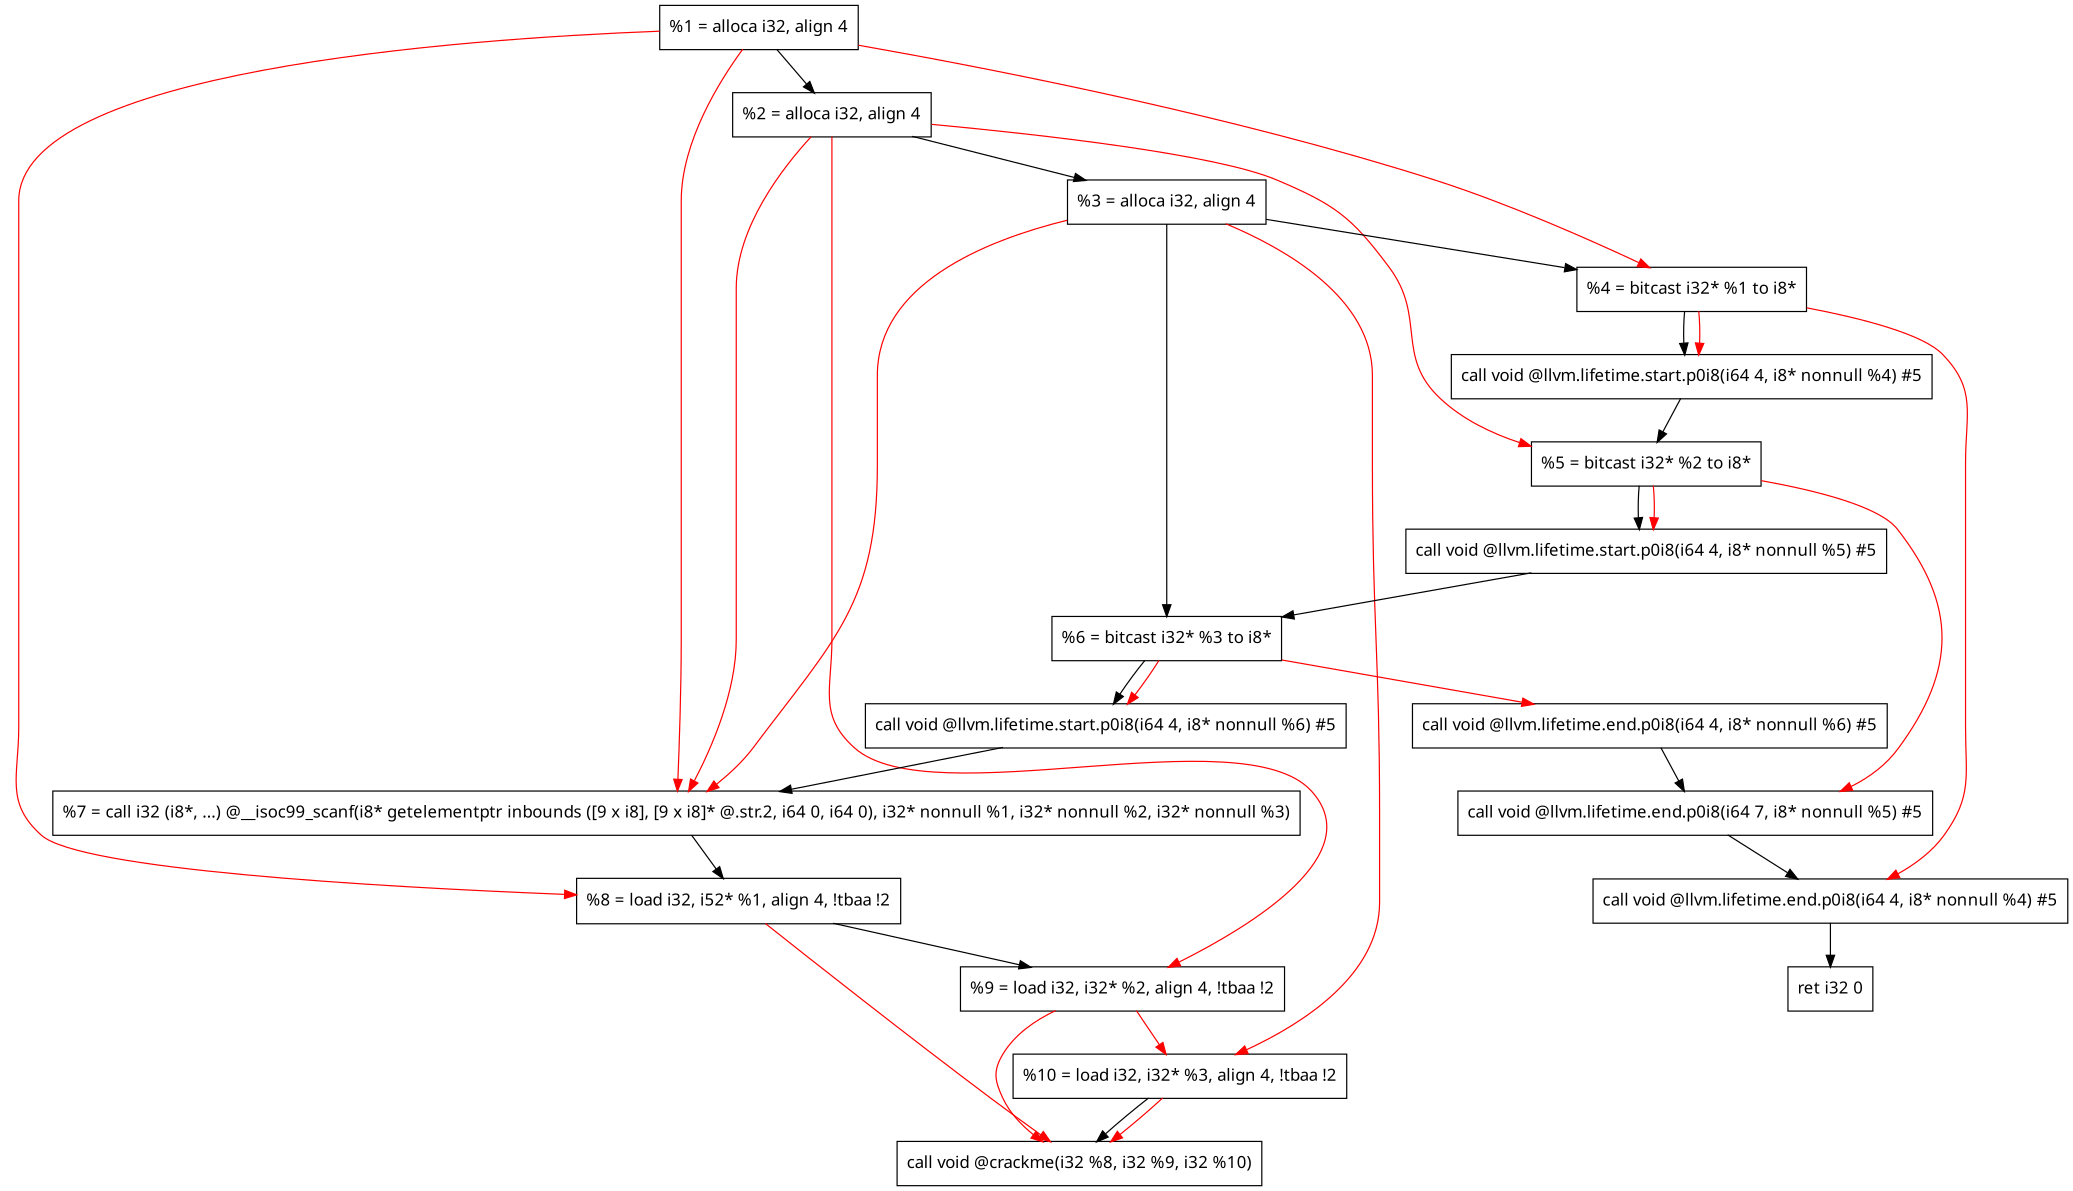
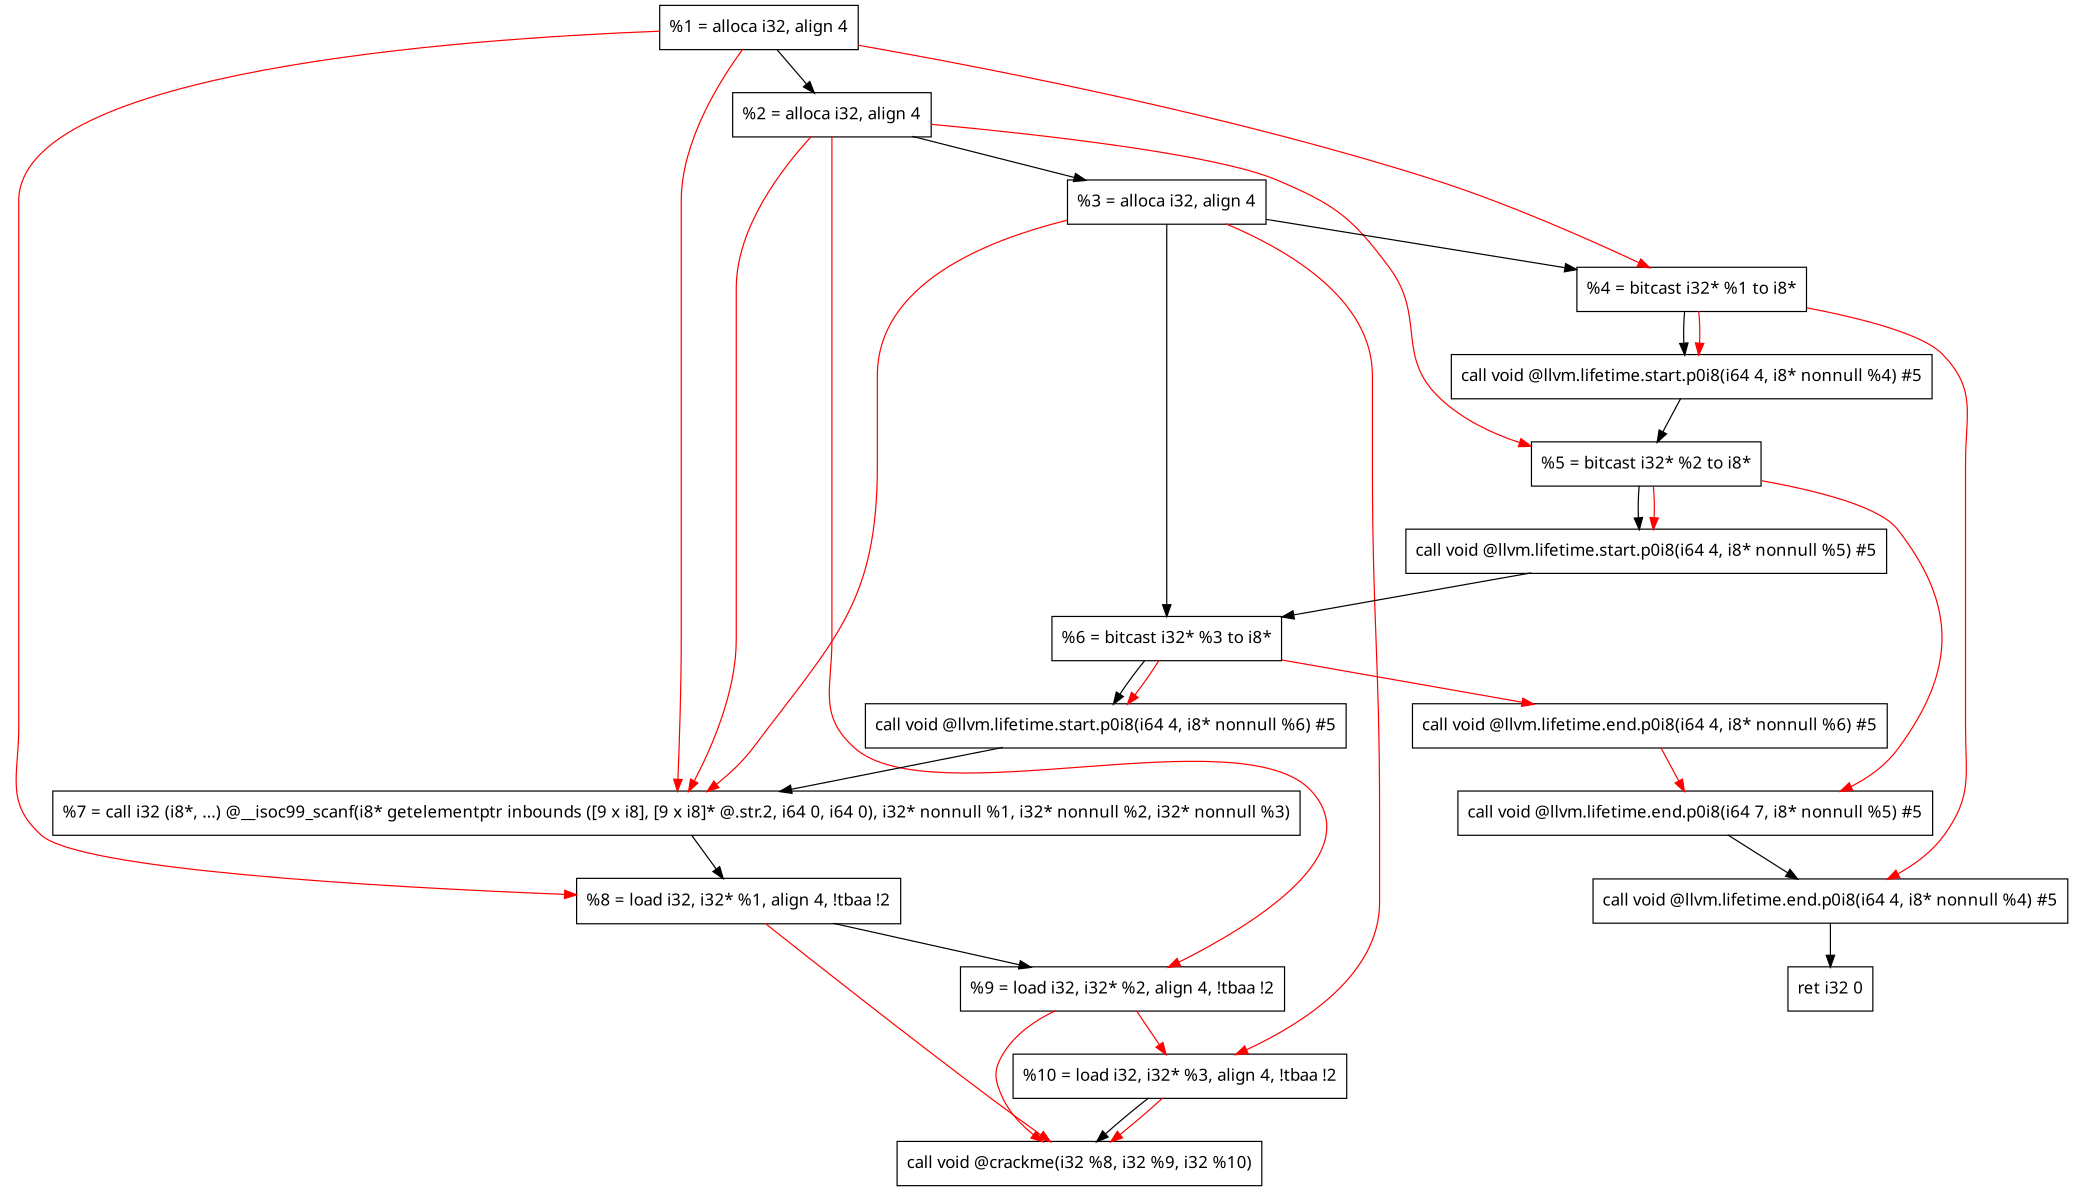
edge "call void @llvm.lifetime.end.p0i8(i64 4, i8* nonnull %6) #5" -> "call void @llvm.lifetime.end.p0i8(i64 7, i8* nonnull %5) #5": color black -> red
node "%8 = load i32, i52* %1, align 4, !tbaa !2": label "%8 = load i32, i52* %1, align 4, !tbaa !2" -> "%8 = load i32, i32* %1, align 4, !tbaa !2"
